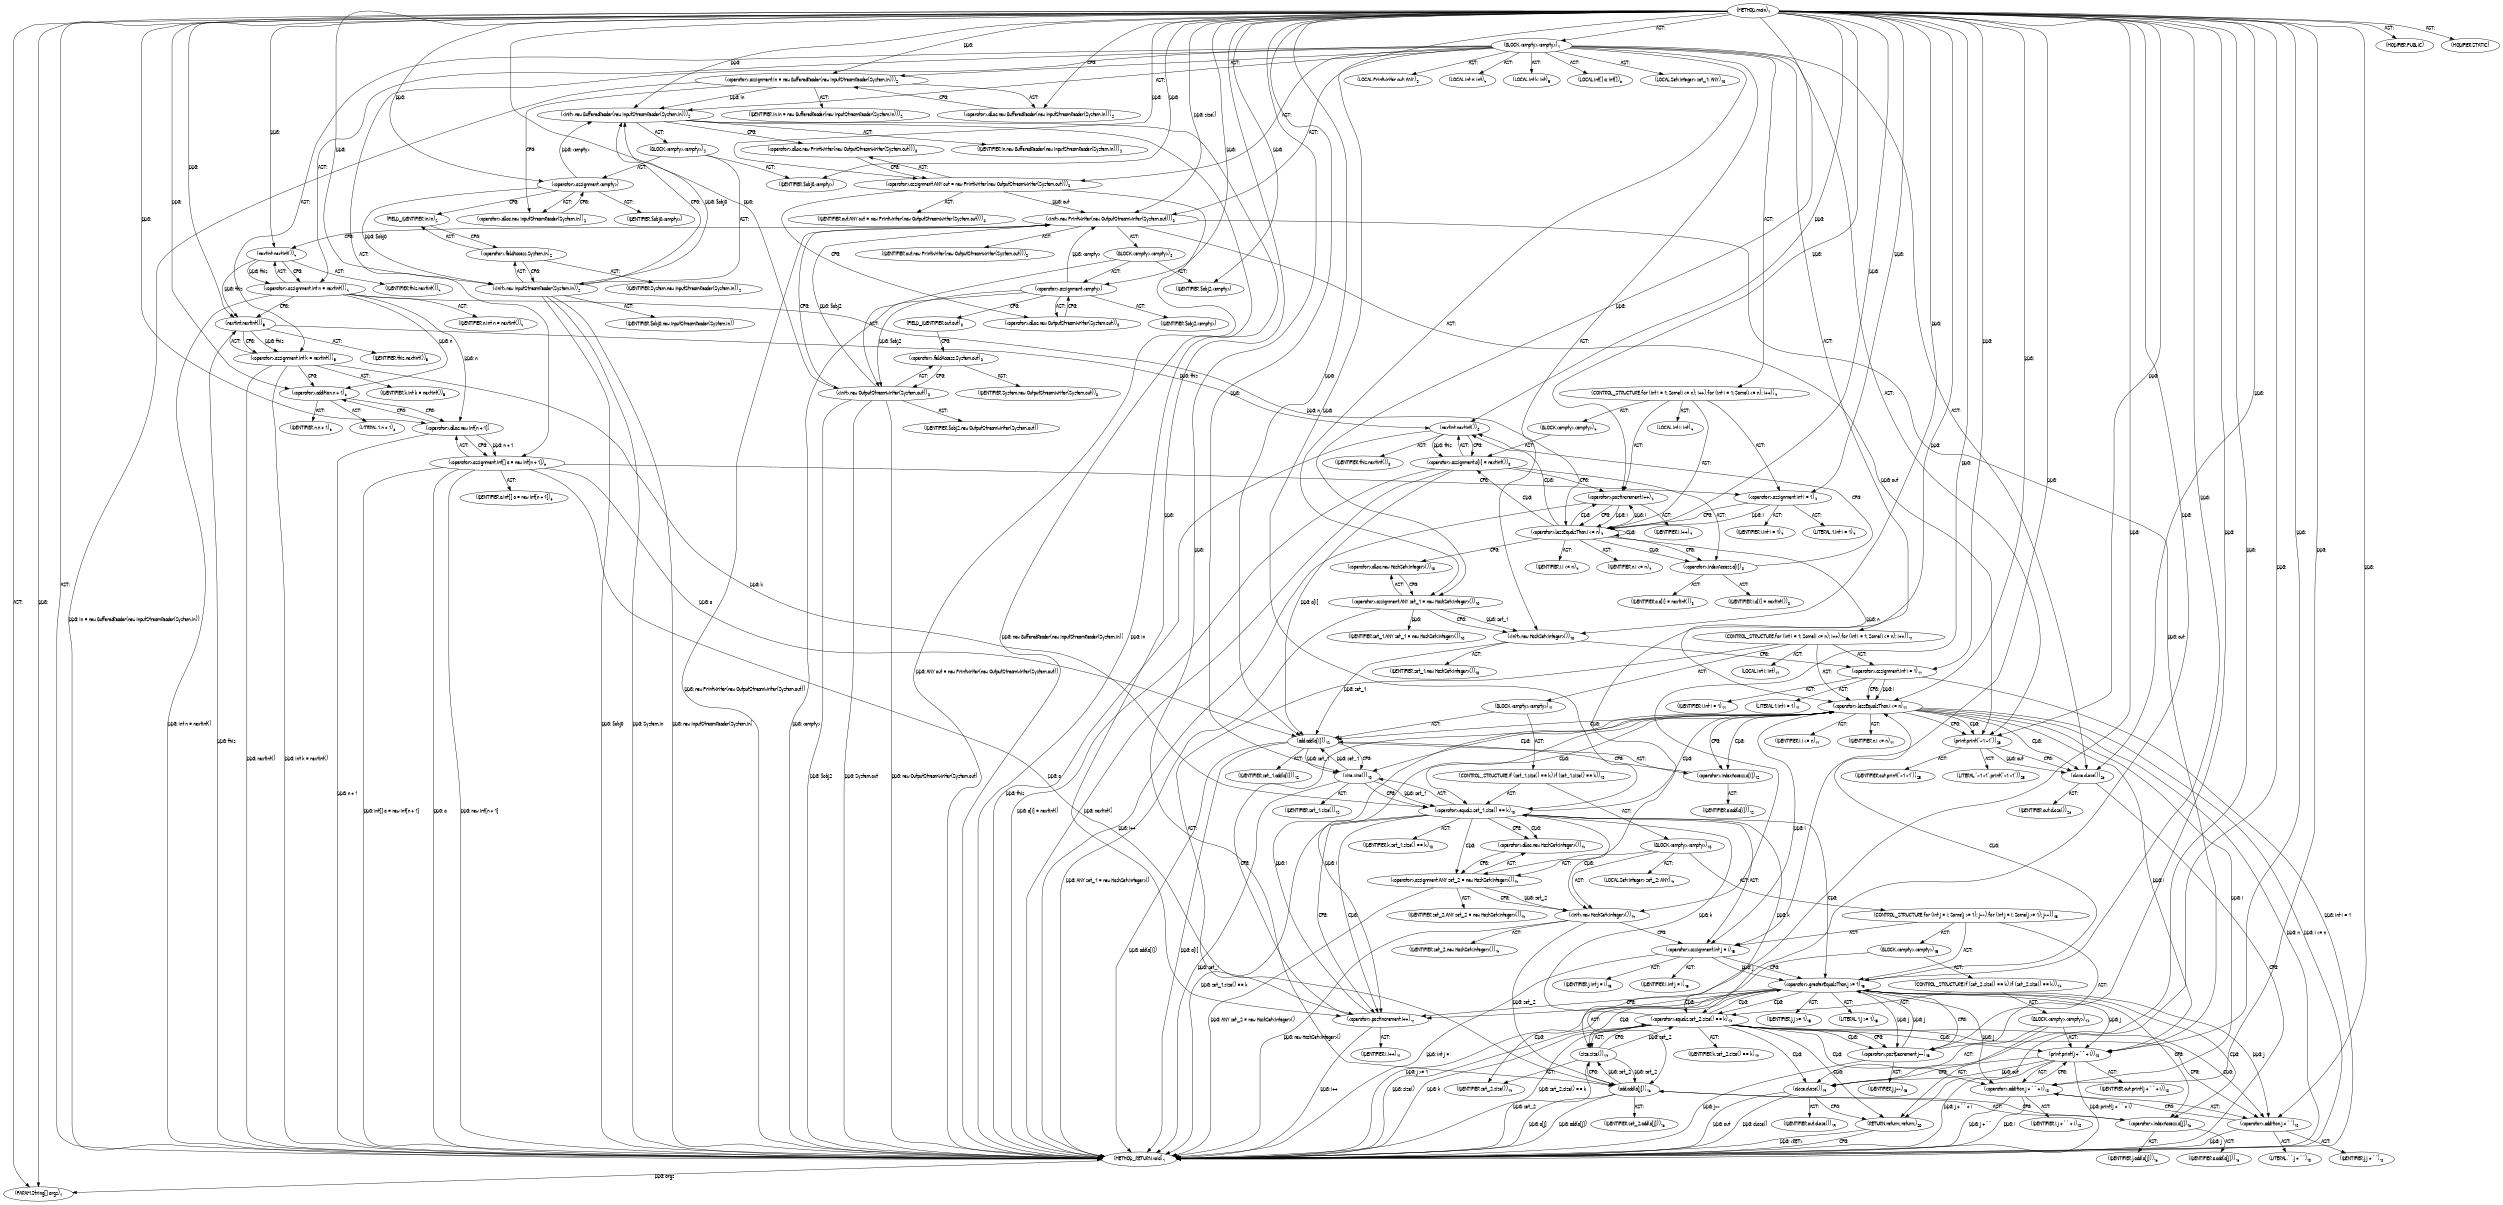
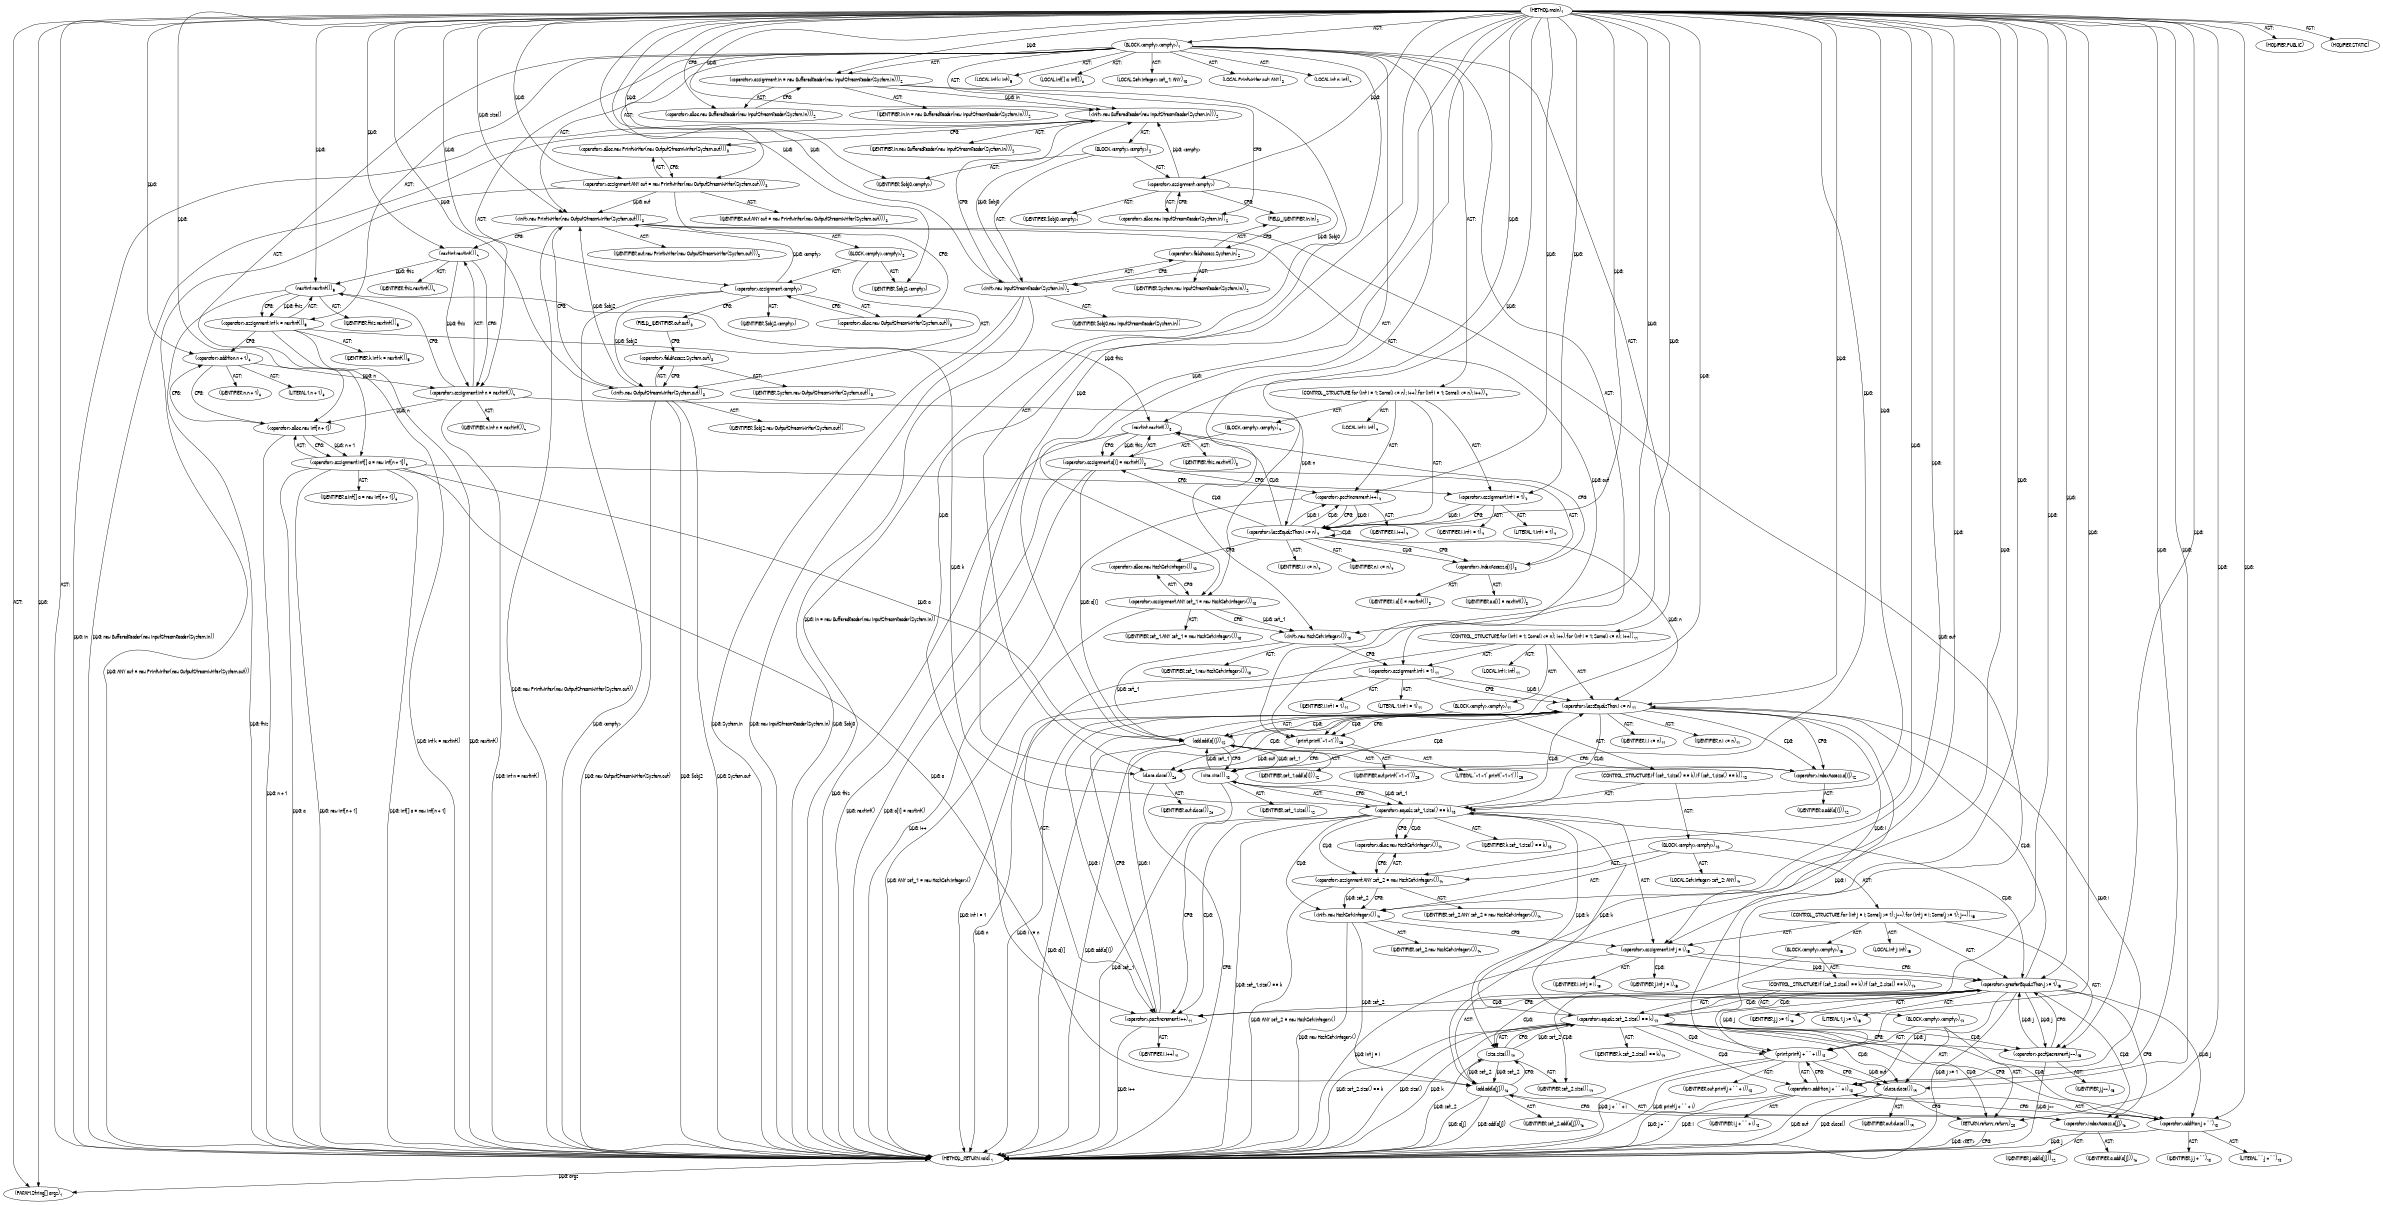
edge "(<operator>.assignment,int n = nextInt())" -> "(<operator>.addition,n + 1)": reversed
edge "(<operator>.assignment,ANY set_1 = new HashSet<Integer>())" -> "(IDENTIFIER,set_1,ANY set_1 = new HashSet<Integer>())": label "DDG: " -> "AST: "
node "(LOCAL,int j: int)": added
edge "(<operator>.assignment,int j = i)" -> "(IDENTIFIER,j,int j = i)": label "AST: " -> "CDG: "
node "(IDENTIFIER,j,add(a[j]))": text "16" -> "12"
